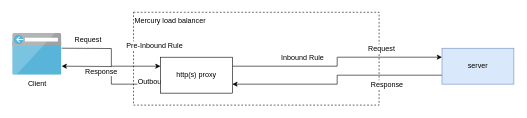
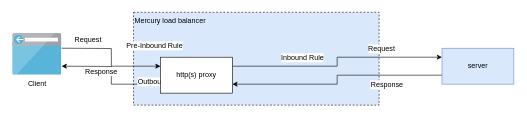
node "Mercury load balancer": fillcolor #ffffff -> #dae8fc
